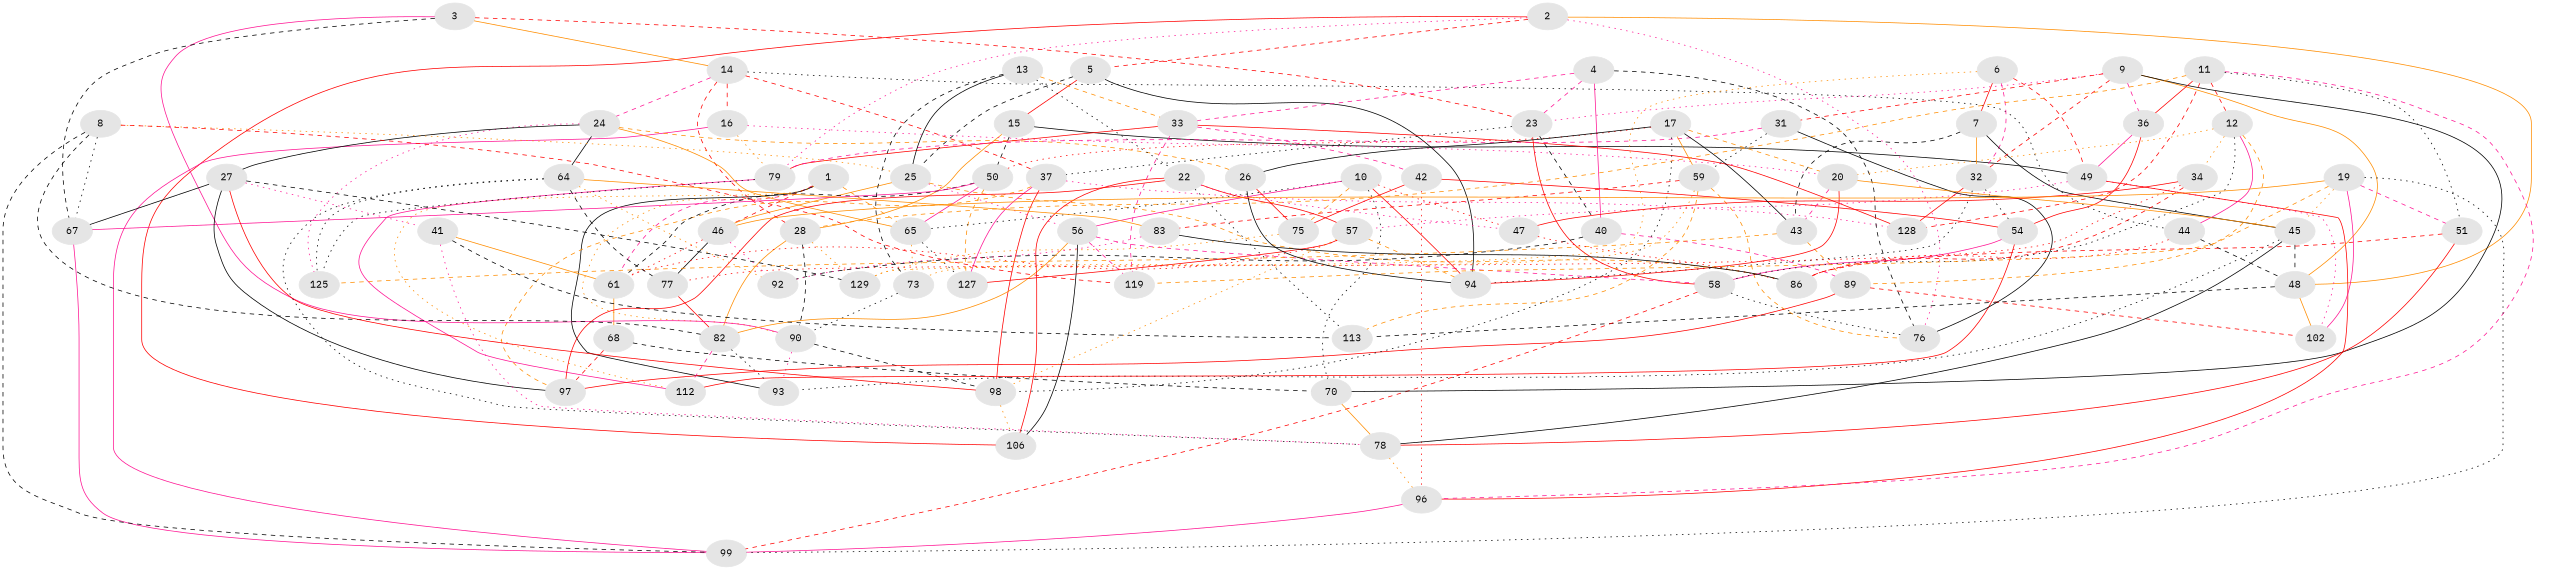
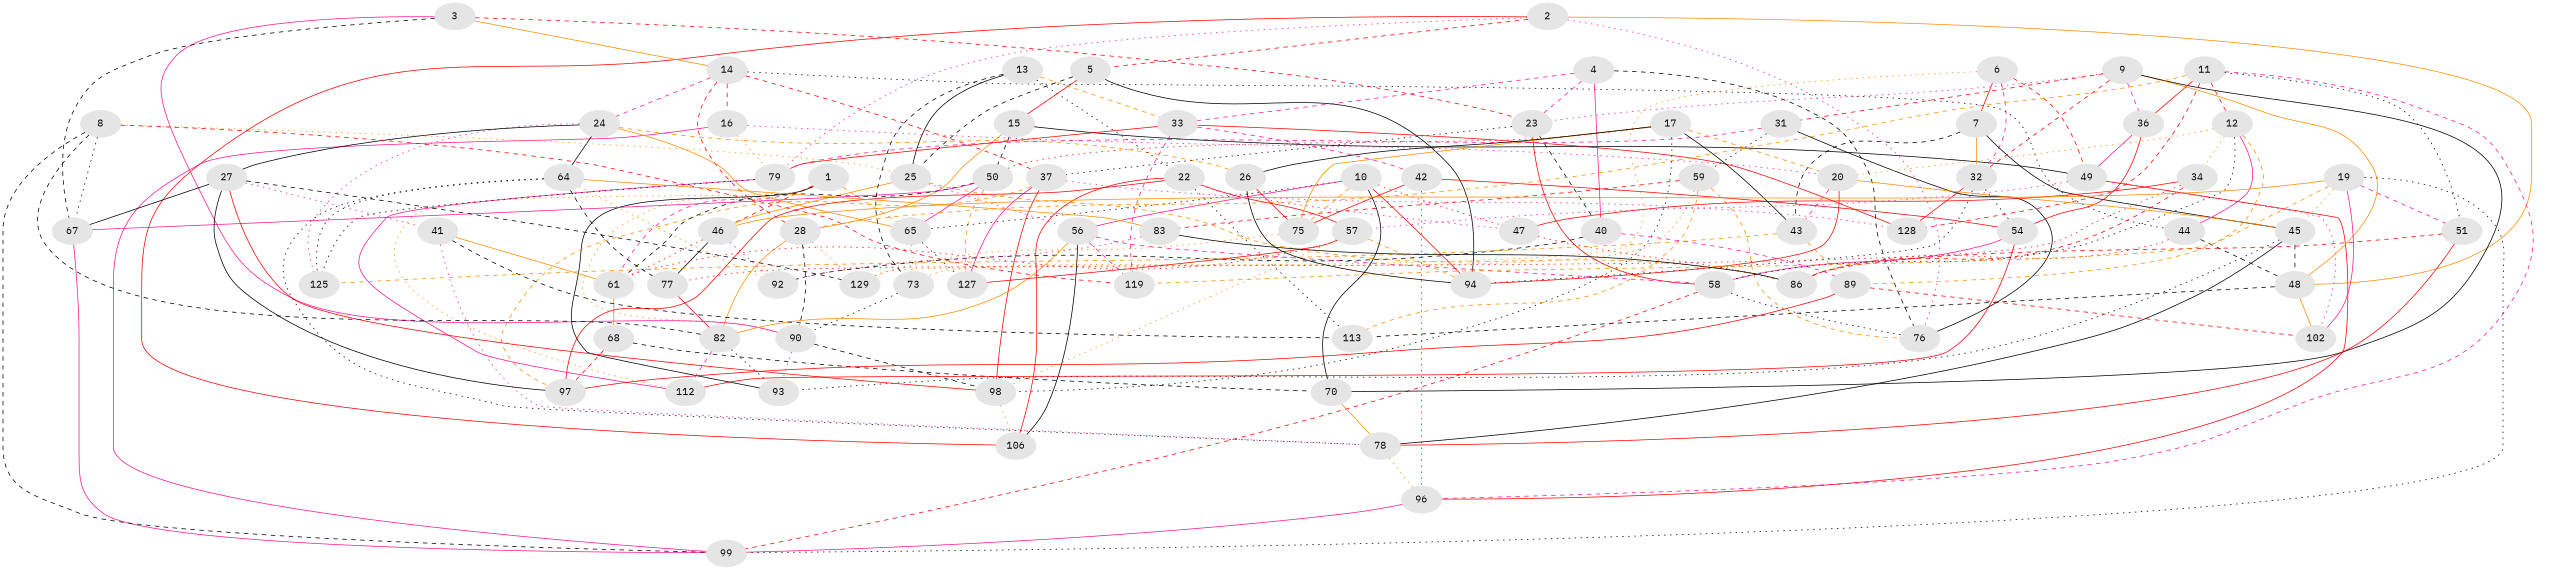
edge "17" -- "59": now "17" -- "75"
edge "10" -- "70": style dotted -> solid
